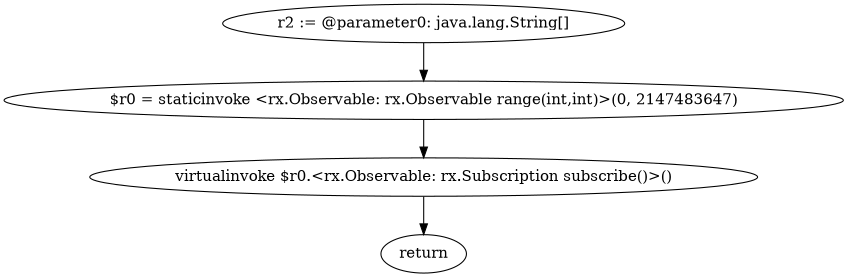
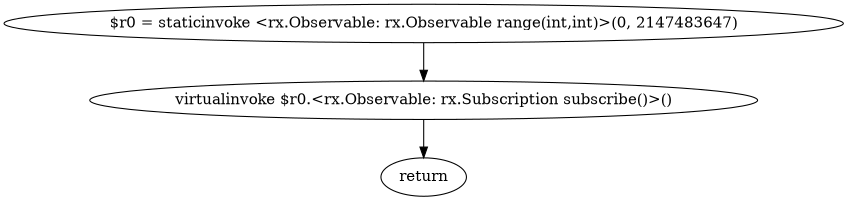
node "r2 := @parameter0: java.lang.String[]": removed
